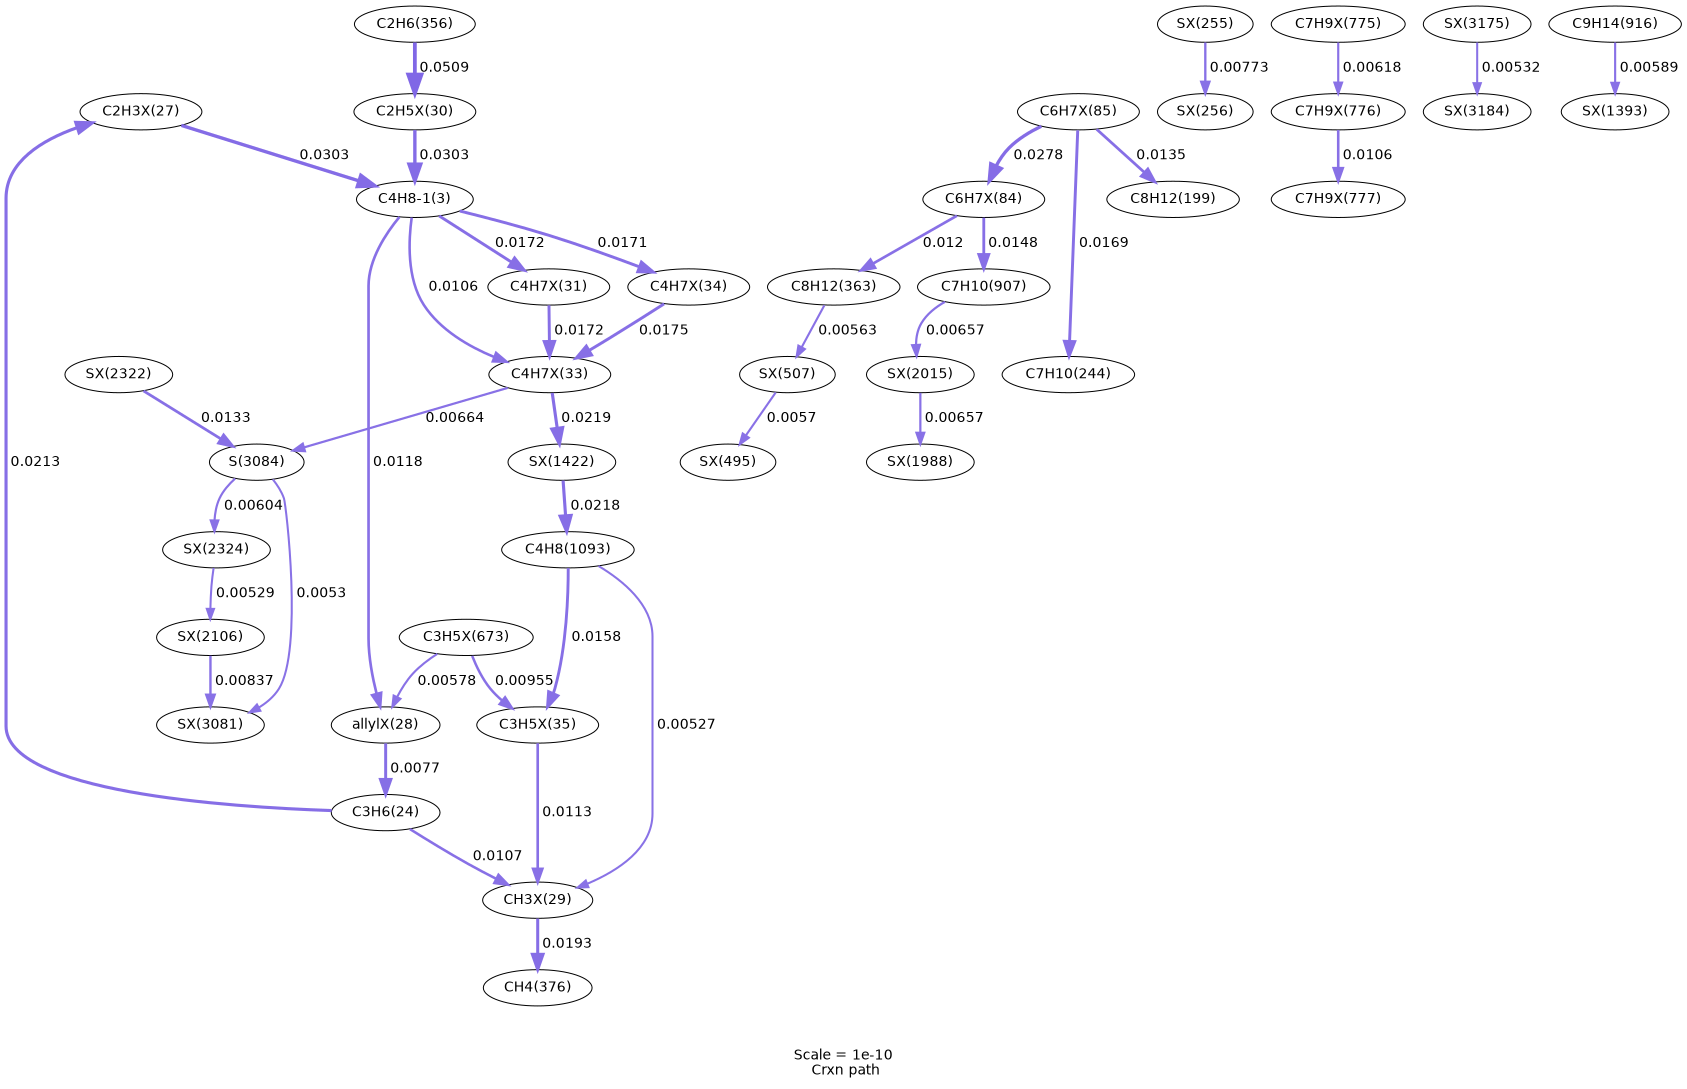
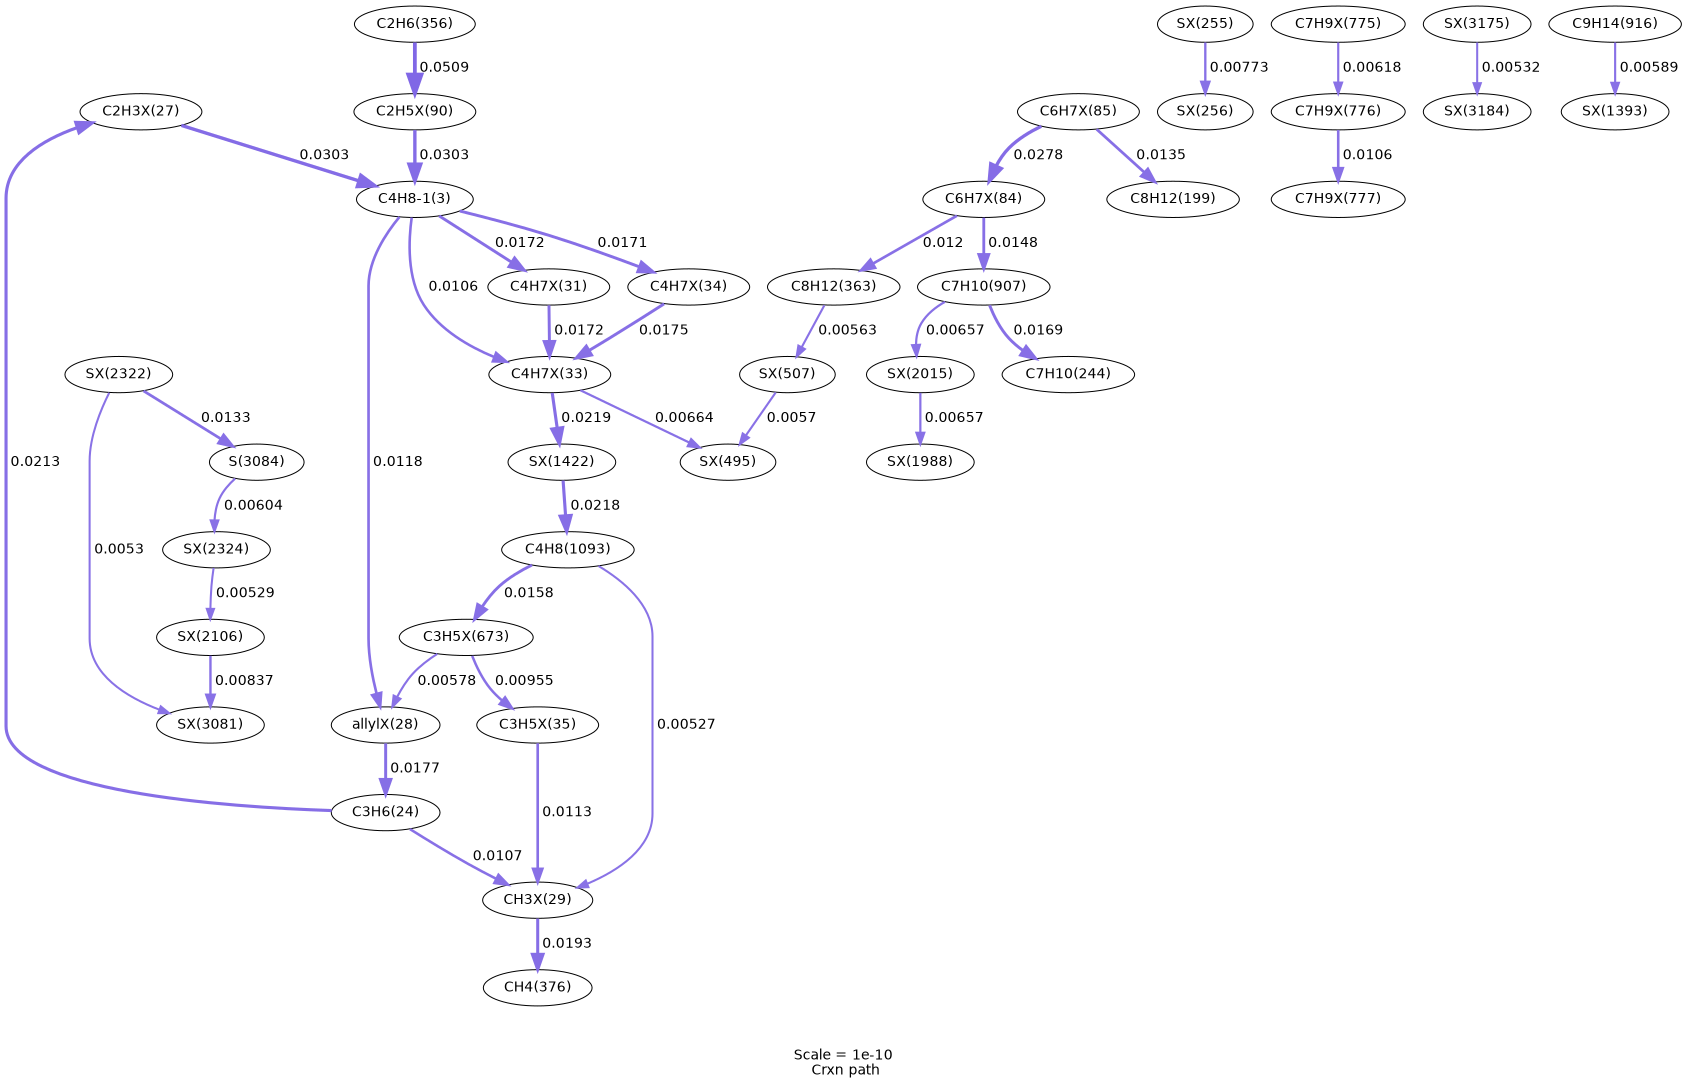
node "C2H5X(30)": label "C2H5X(30)" -> "C2H5X(90)"
edge "C6H7X(85)" -> "C7H10(244)": now "C7H10(907)" -> "C7H10(244)"
edge "C4H7X(33)" -> "S(3084)": now "C4H7X(33)" -> "SX(495)"
edge "S(3084)" -> "SX(3081)": now "SX(2322)" -> "SX(3081)"
edge "C4H8(1093)" -> "C3H5X(35)": now "C4H8(1093)" -> "C3H5X(673)"
edge "allylX(28)" -> "C3H6(24)": label " 0.0077" -> " 0.0177"
